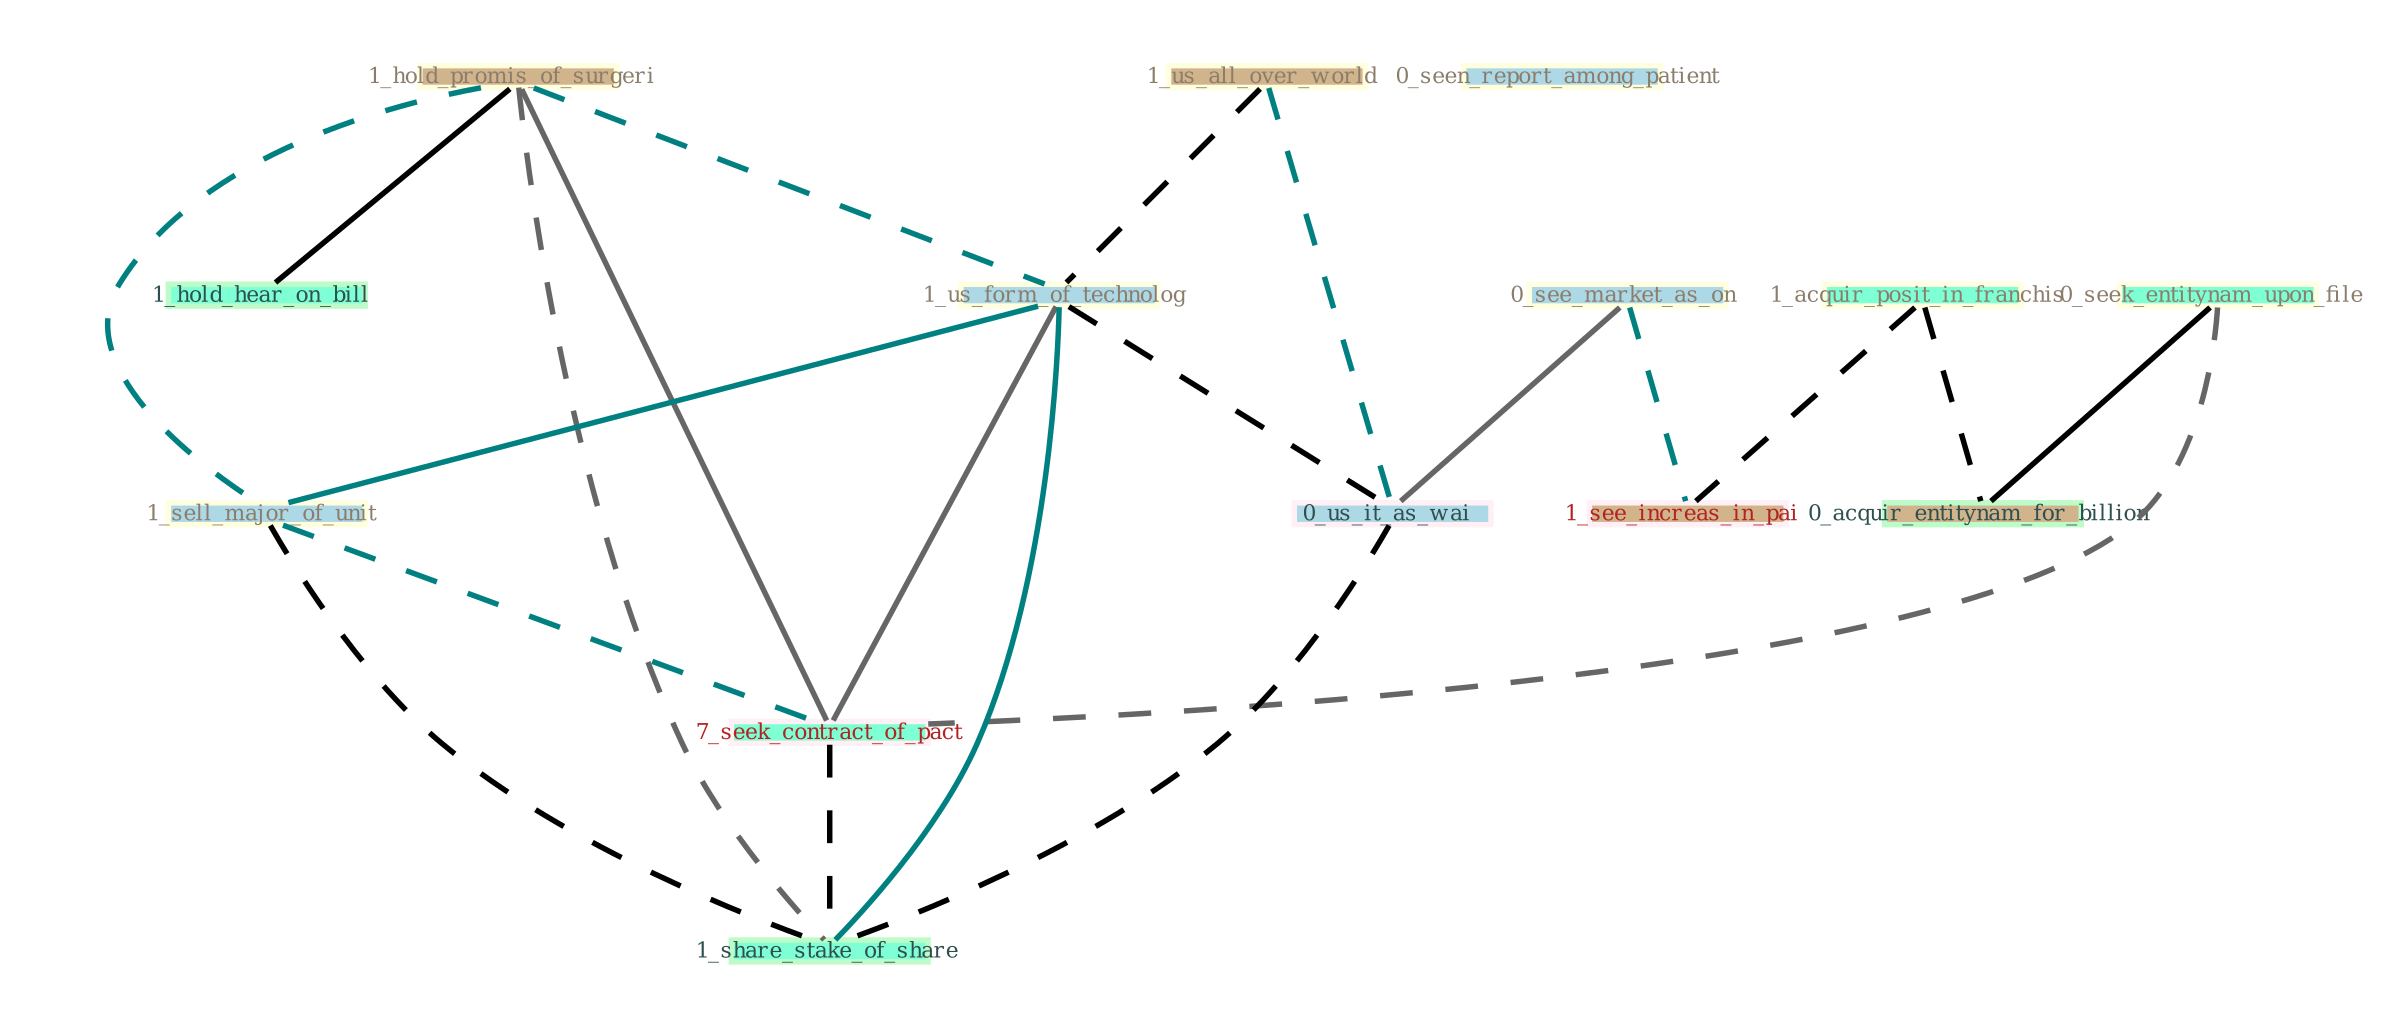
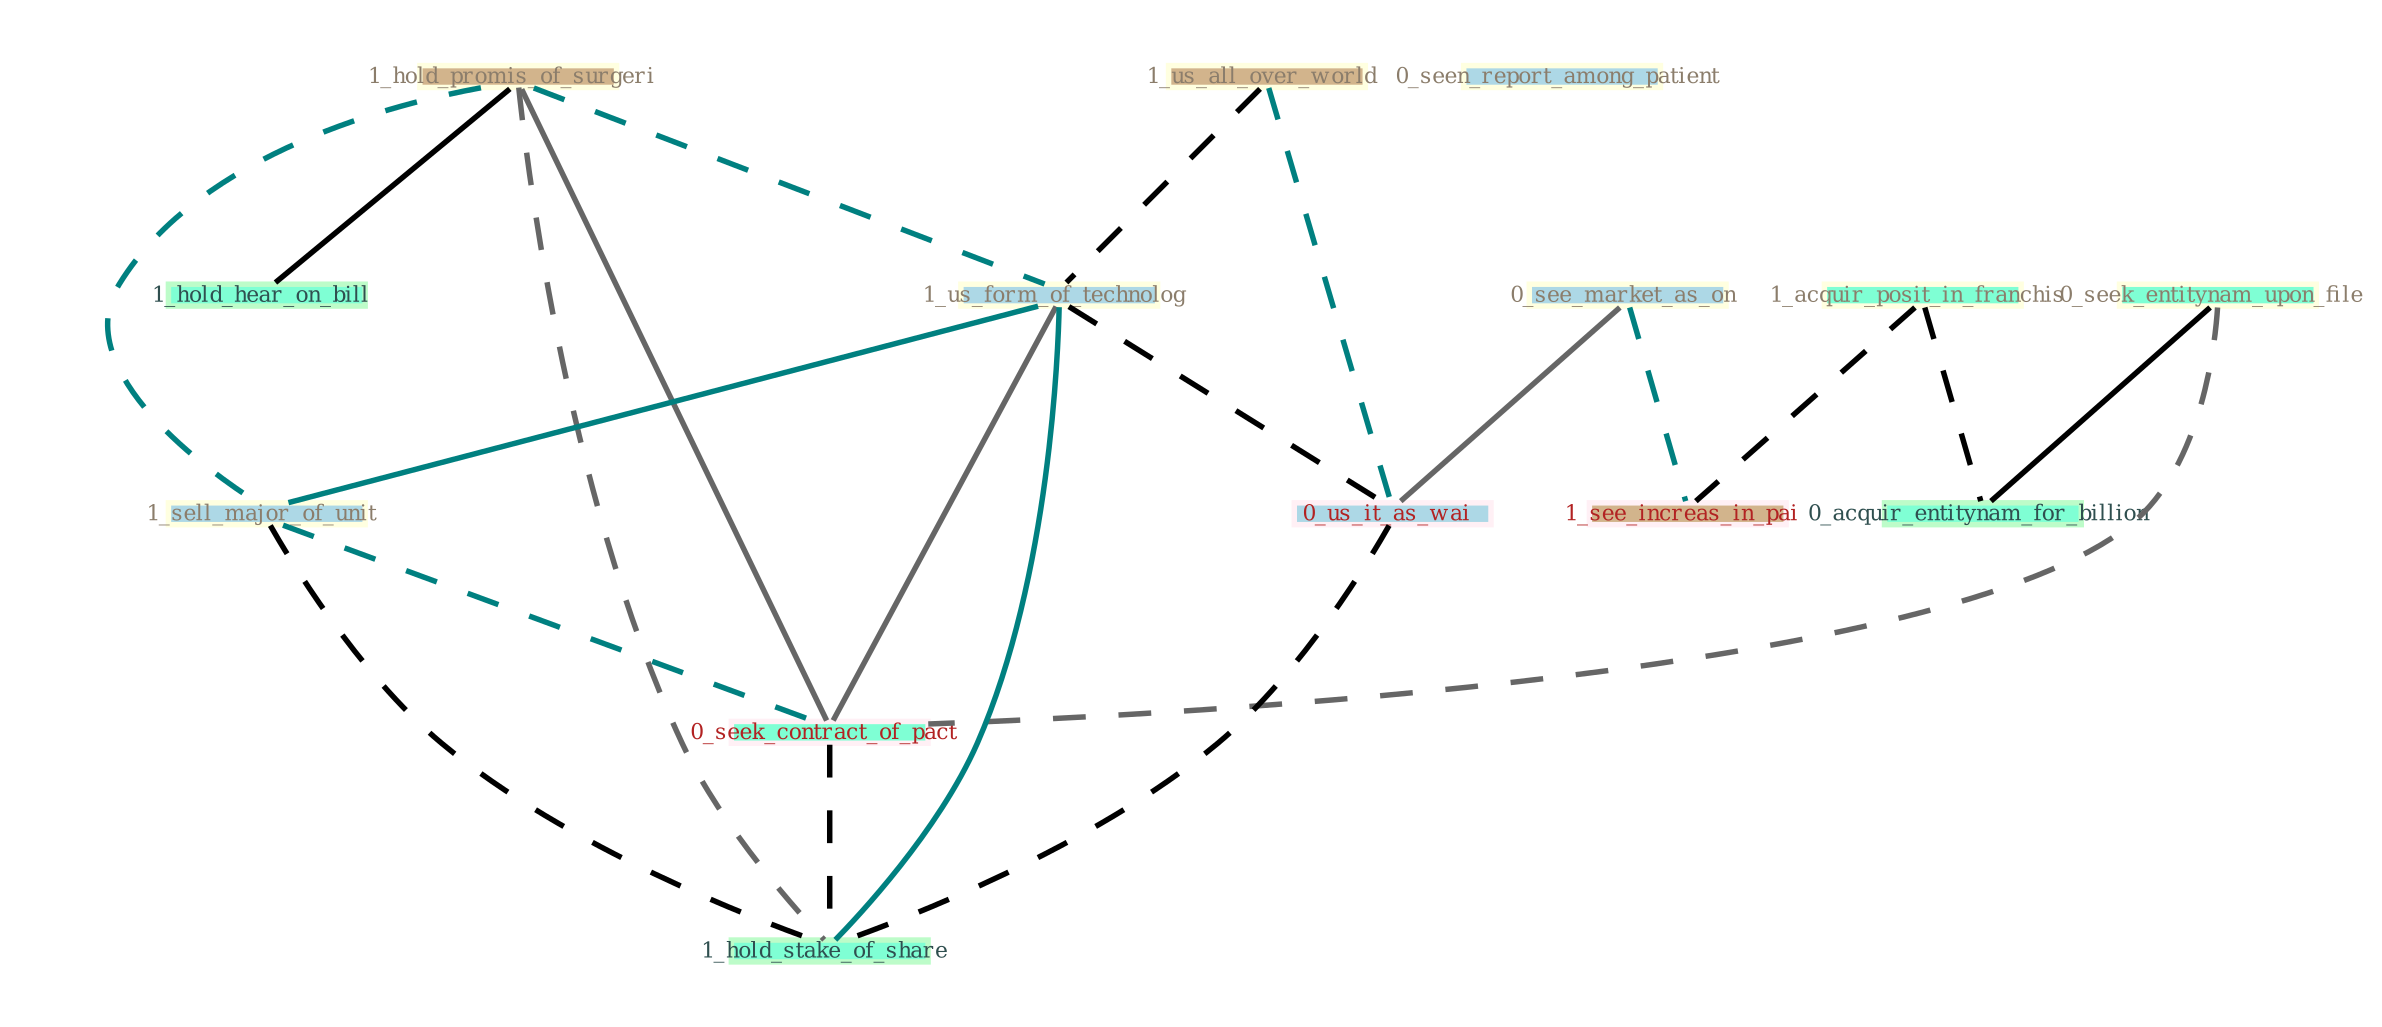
node "0_us_it_as_wai": fontcolor #2f4f4f -> #b22222
node "0_acquir_entitynam_for_billion": fillcolor tan -> aquamarine
node "7_seek_contract_of_pact": label "7_seek_contract_of_pact" -> "0_seek_contract_of_pact"
node "1_share_stake_of_share": label "1_share_stake_of_share" -> "1_hold_stake_of_share"
